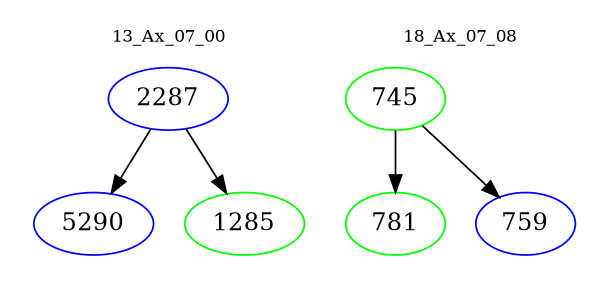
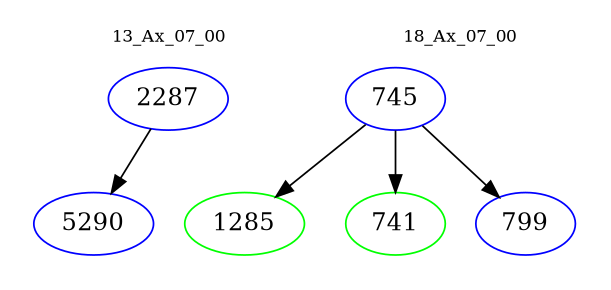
cluster "18_Ax_07_08": label "18_Ax_07_08" -> "18_Ax_07_00"
node "745": color green -> blue
edge "2287" -> "1285": now "745" -> "1285"
node "781": label "781" -> "741"
node "759": label "759" -> "799"
